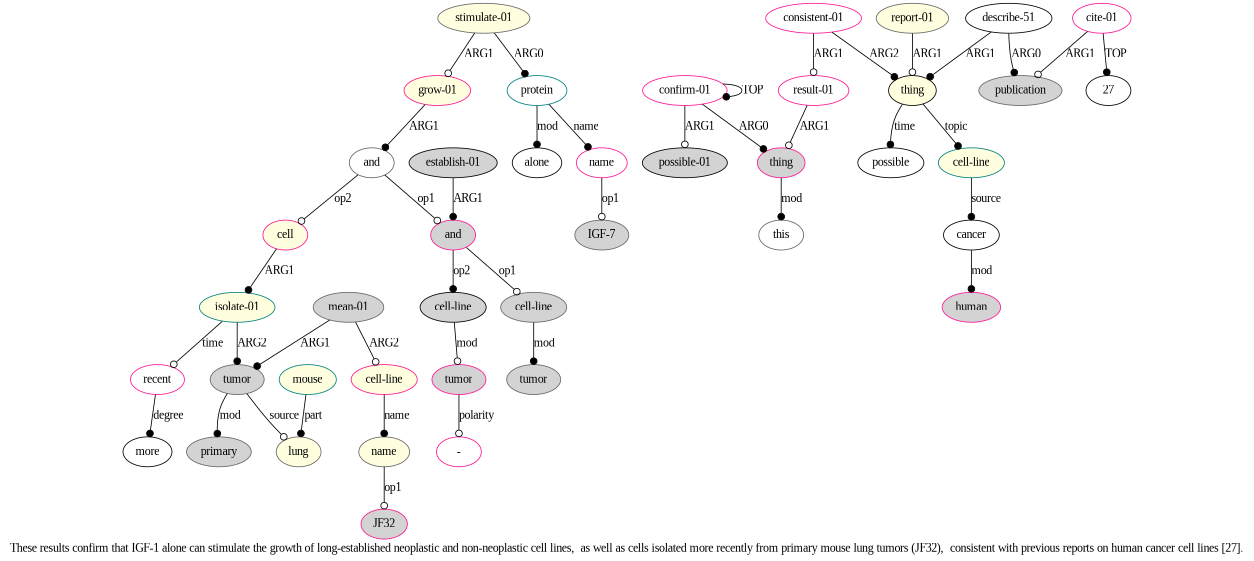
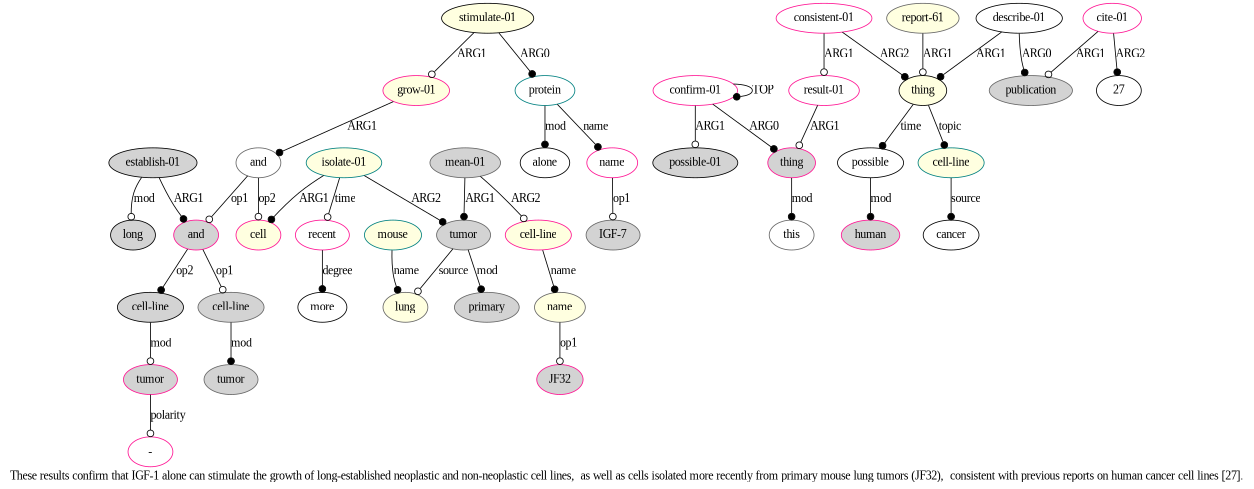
node "stimulate-01": color gray40 -> black
node "report-01": label "report-01" -> "report-61"
node "describe-51": label "describe-51" -> "describe-01"
edge "cite-01" -> "27": label "TOP" -> "ARG2"
node "long": added
edge "cell" -> "isolate-01": reversed
edge "cancer" -> "human": now "possible" -> "human"
edge "mouse" -> "lung": label "part" -> "name"
